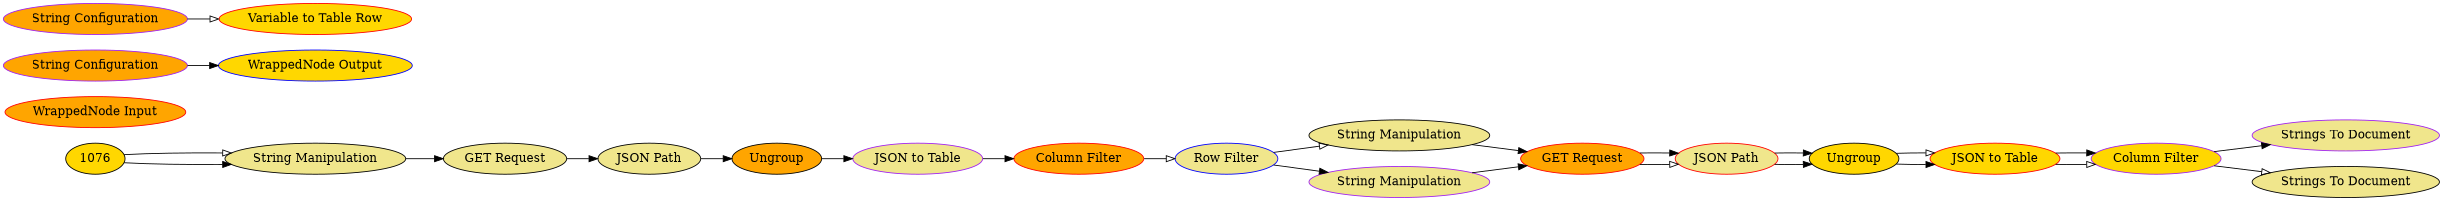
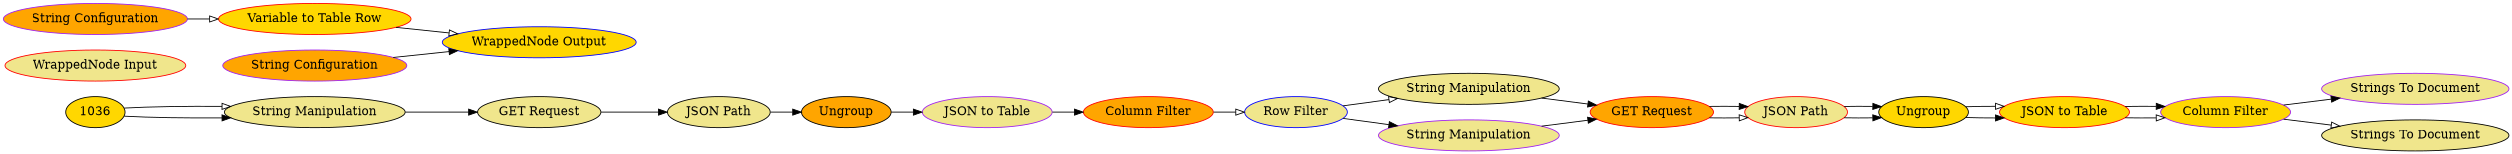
edge "Variable to Table Row" -> "WrappedNode Output": added
node "WrappedNode Input": fillcolor orange -> khaki
node "1076": label "1076" -> "1036"
